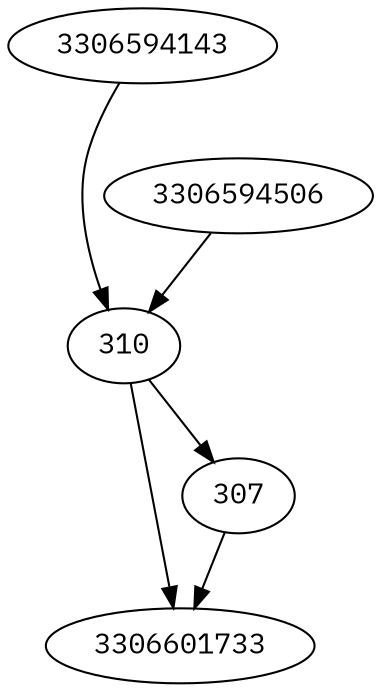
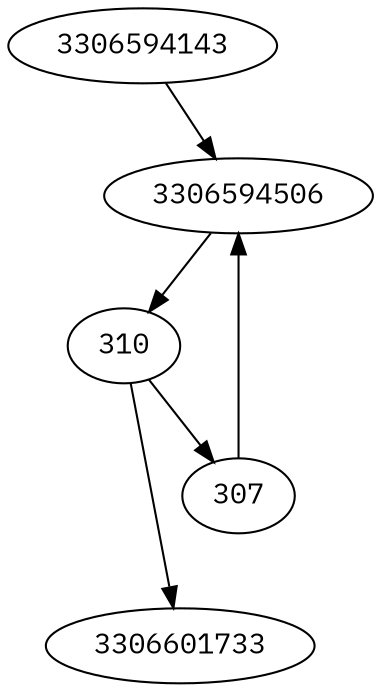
edge "3306594143" -> "310": now "3306594143" -> "3306594506"
edge "307" -> "3306601733": now "307" -> "3306594506"
